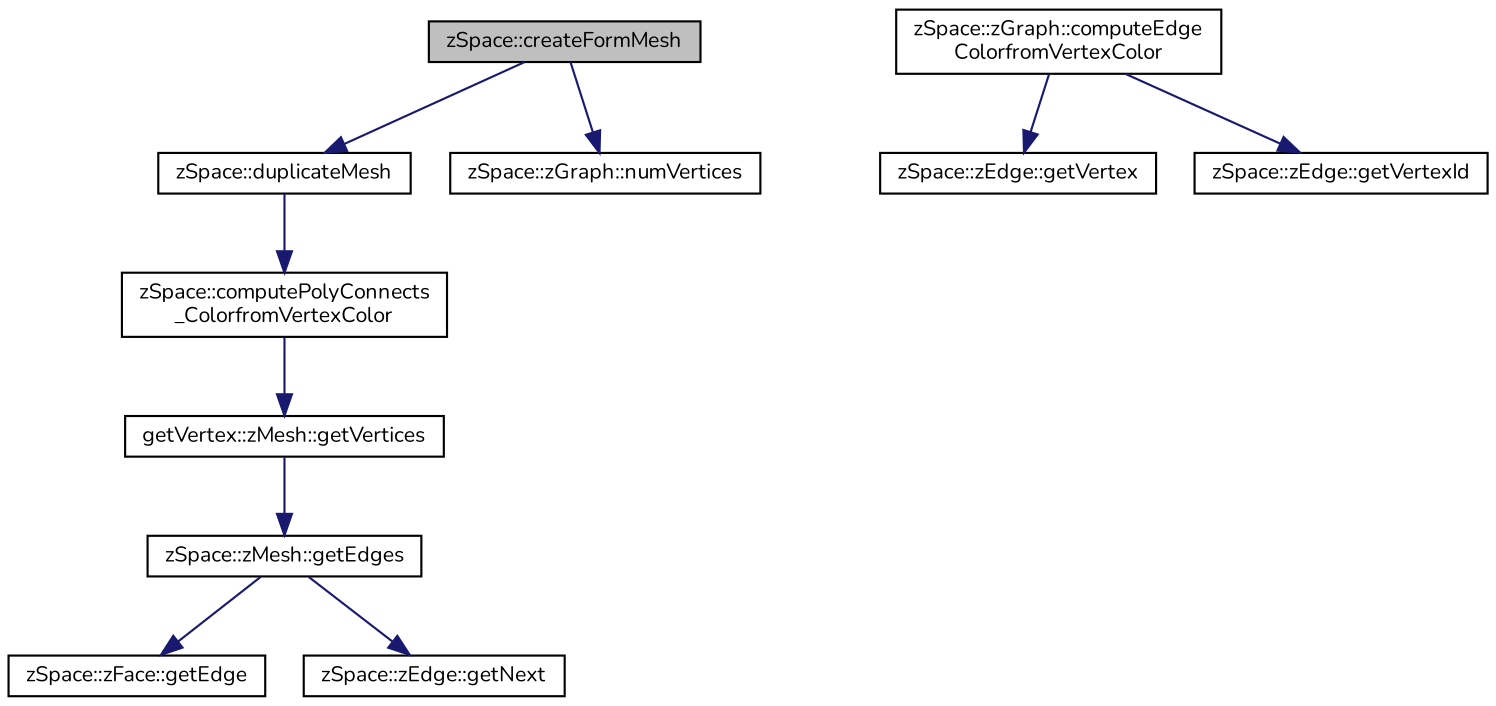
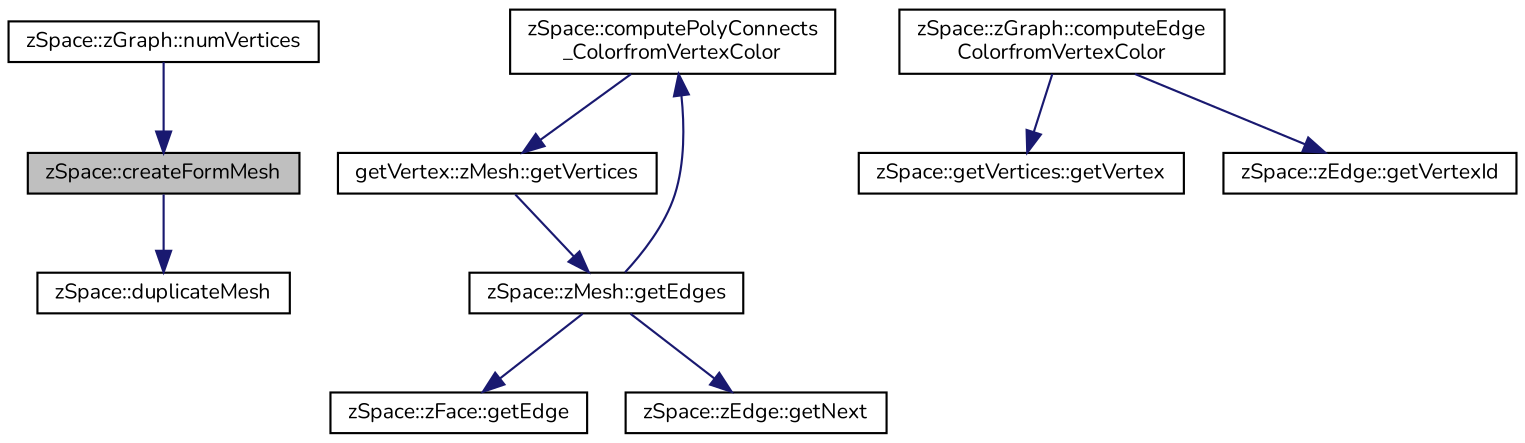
edge "zSpace::createFormMesh" -> "zSpace::zGraph::numVertices": reversed
node "zSpace::zEdge::getVertex": label "zSpace::zEdge::getVertex" -> "zSpace::getVertices::getVertex"
edge "zSpace::duplicateMesh" -> "zSpace::computePolyConnects _ColorfromVertexColor": now "zSpace::zMesh::getEdges" -> "zSpace::computePolyConnects _ColorfromVertexColor"
